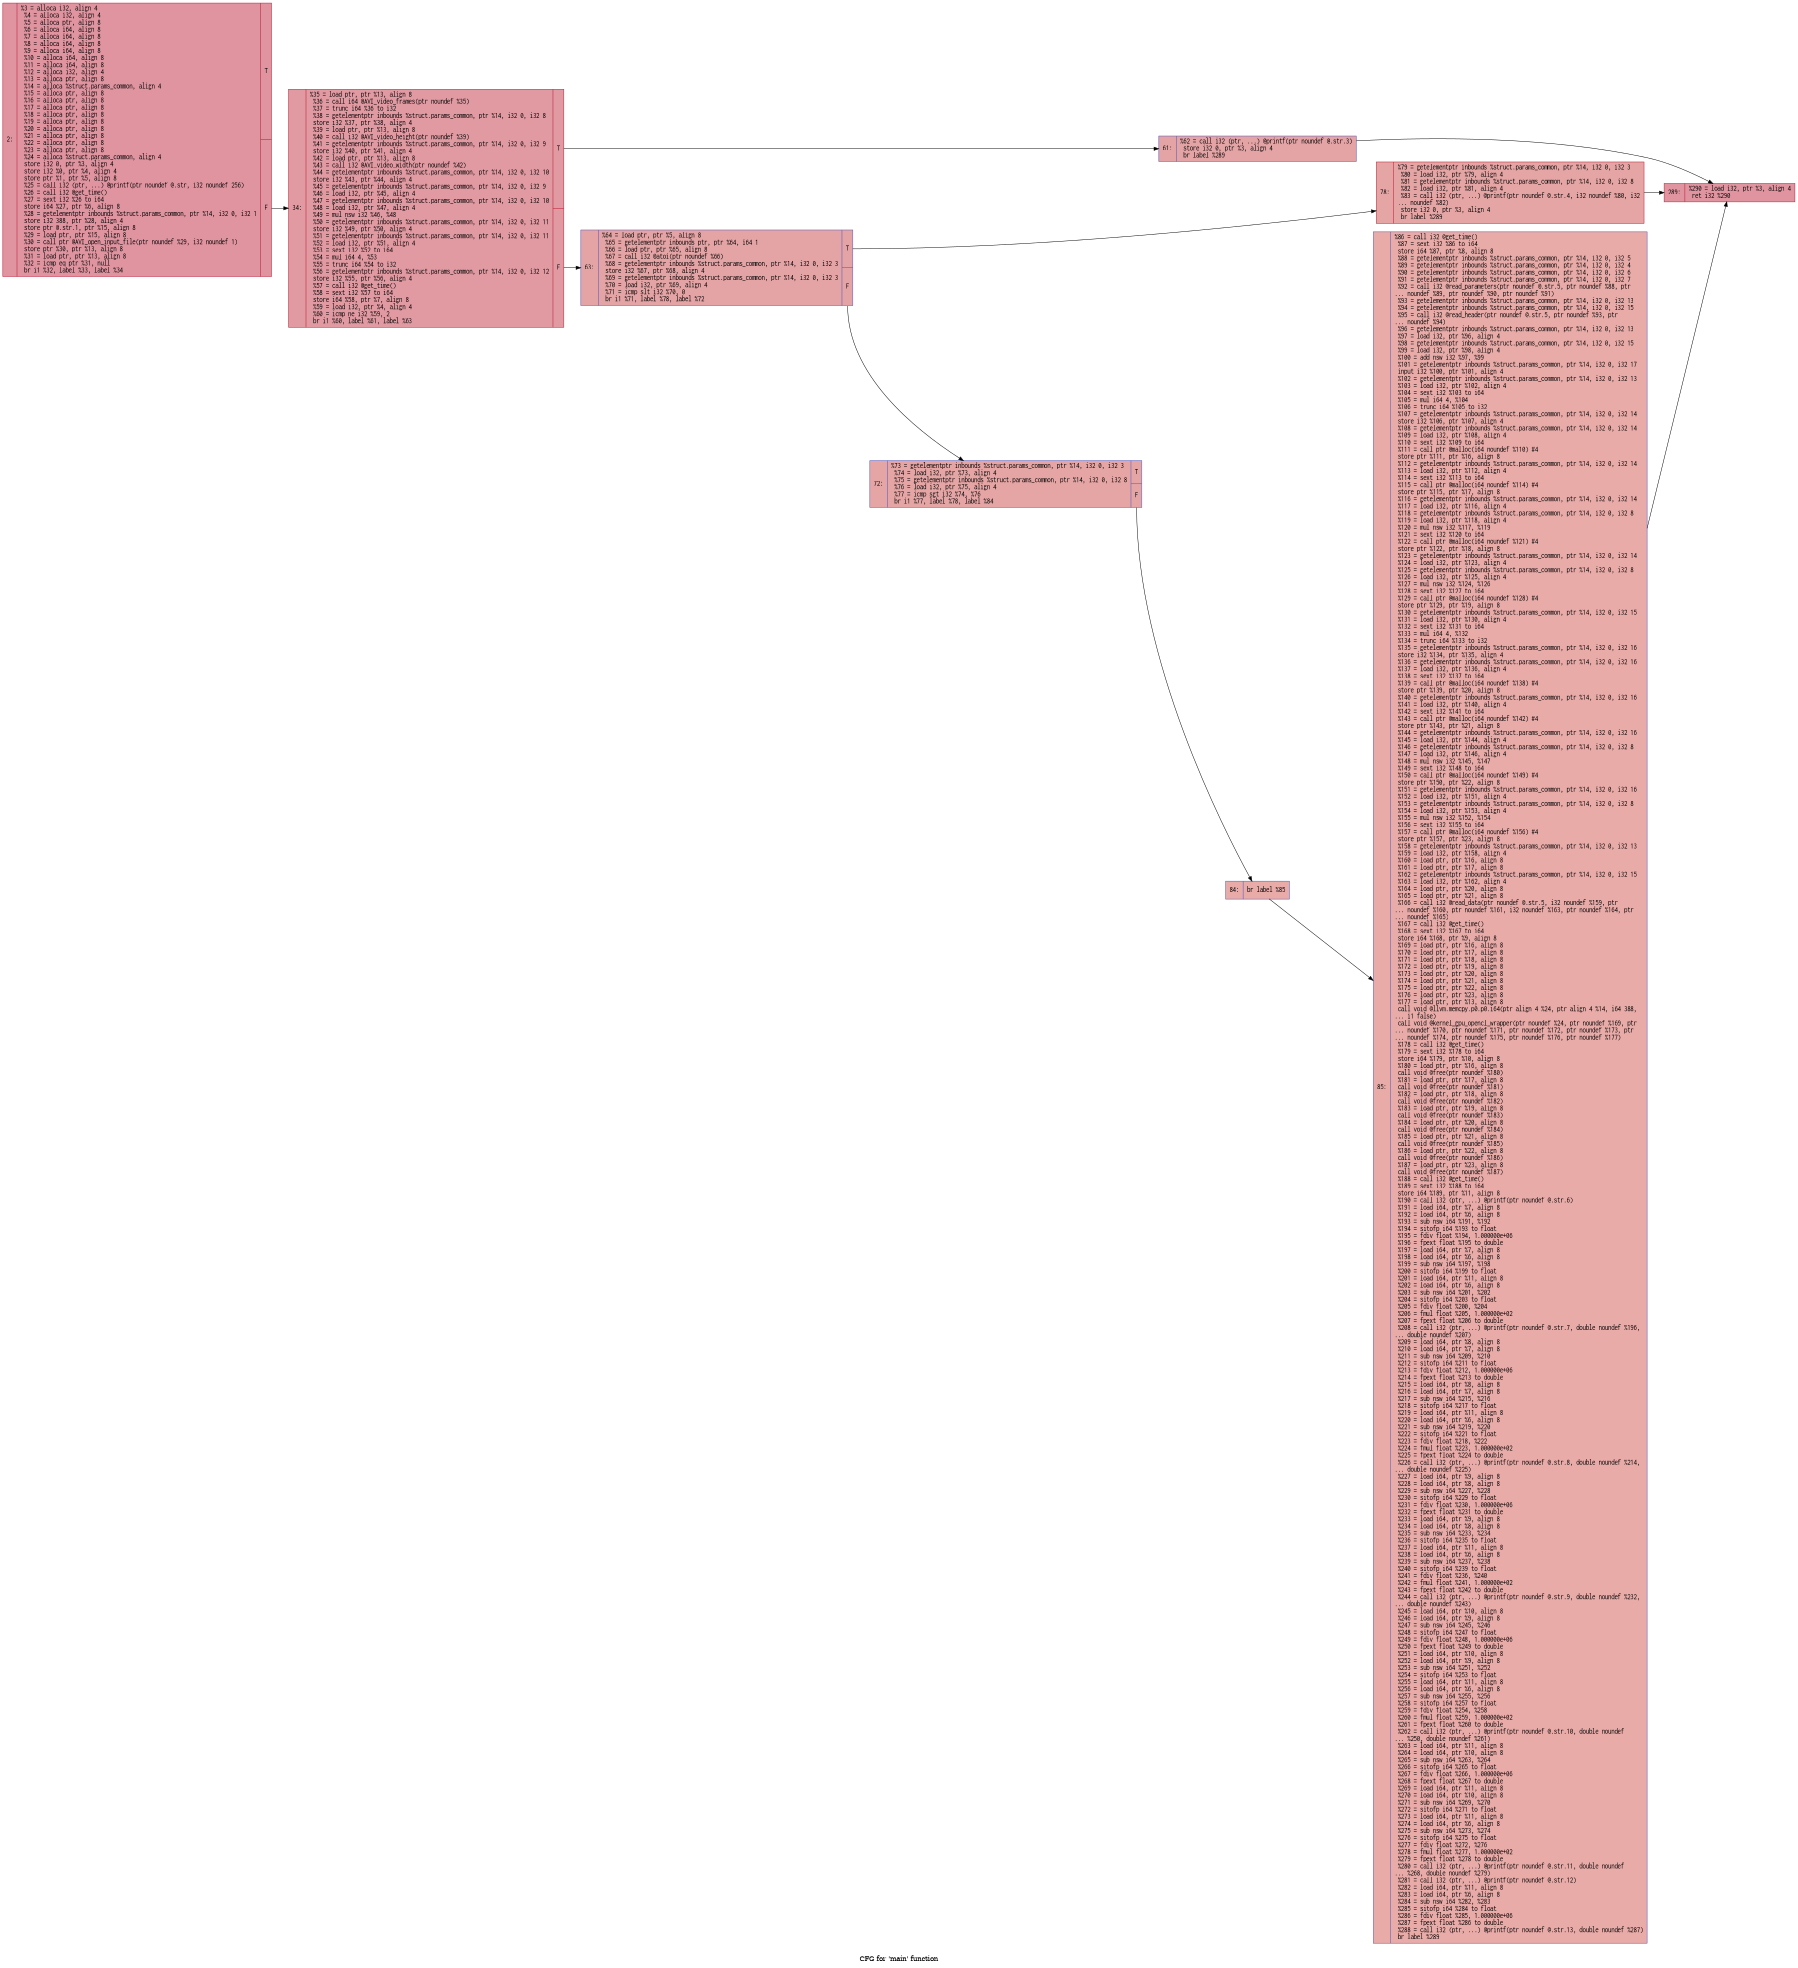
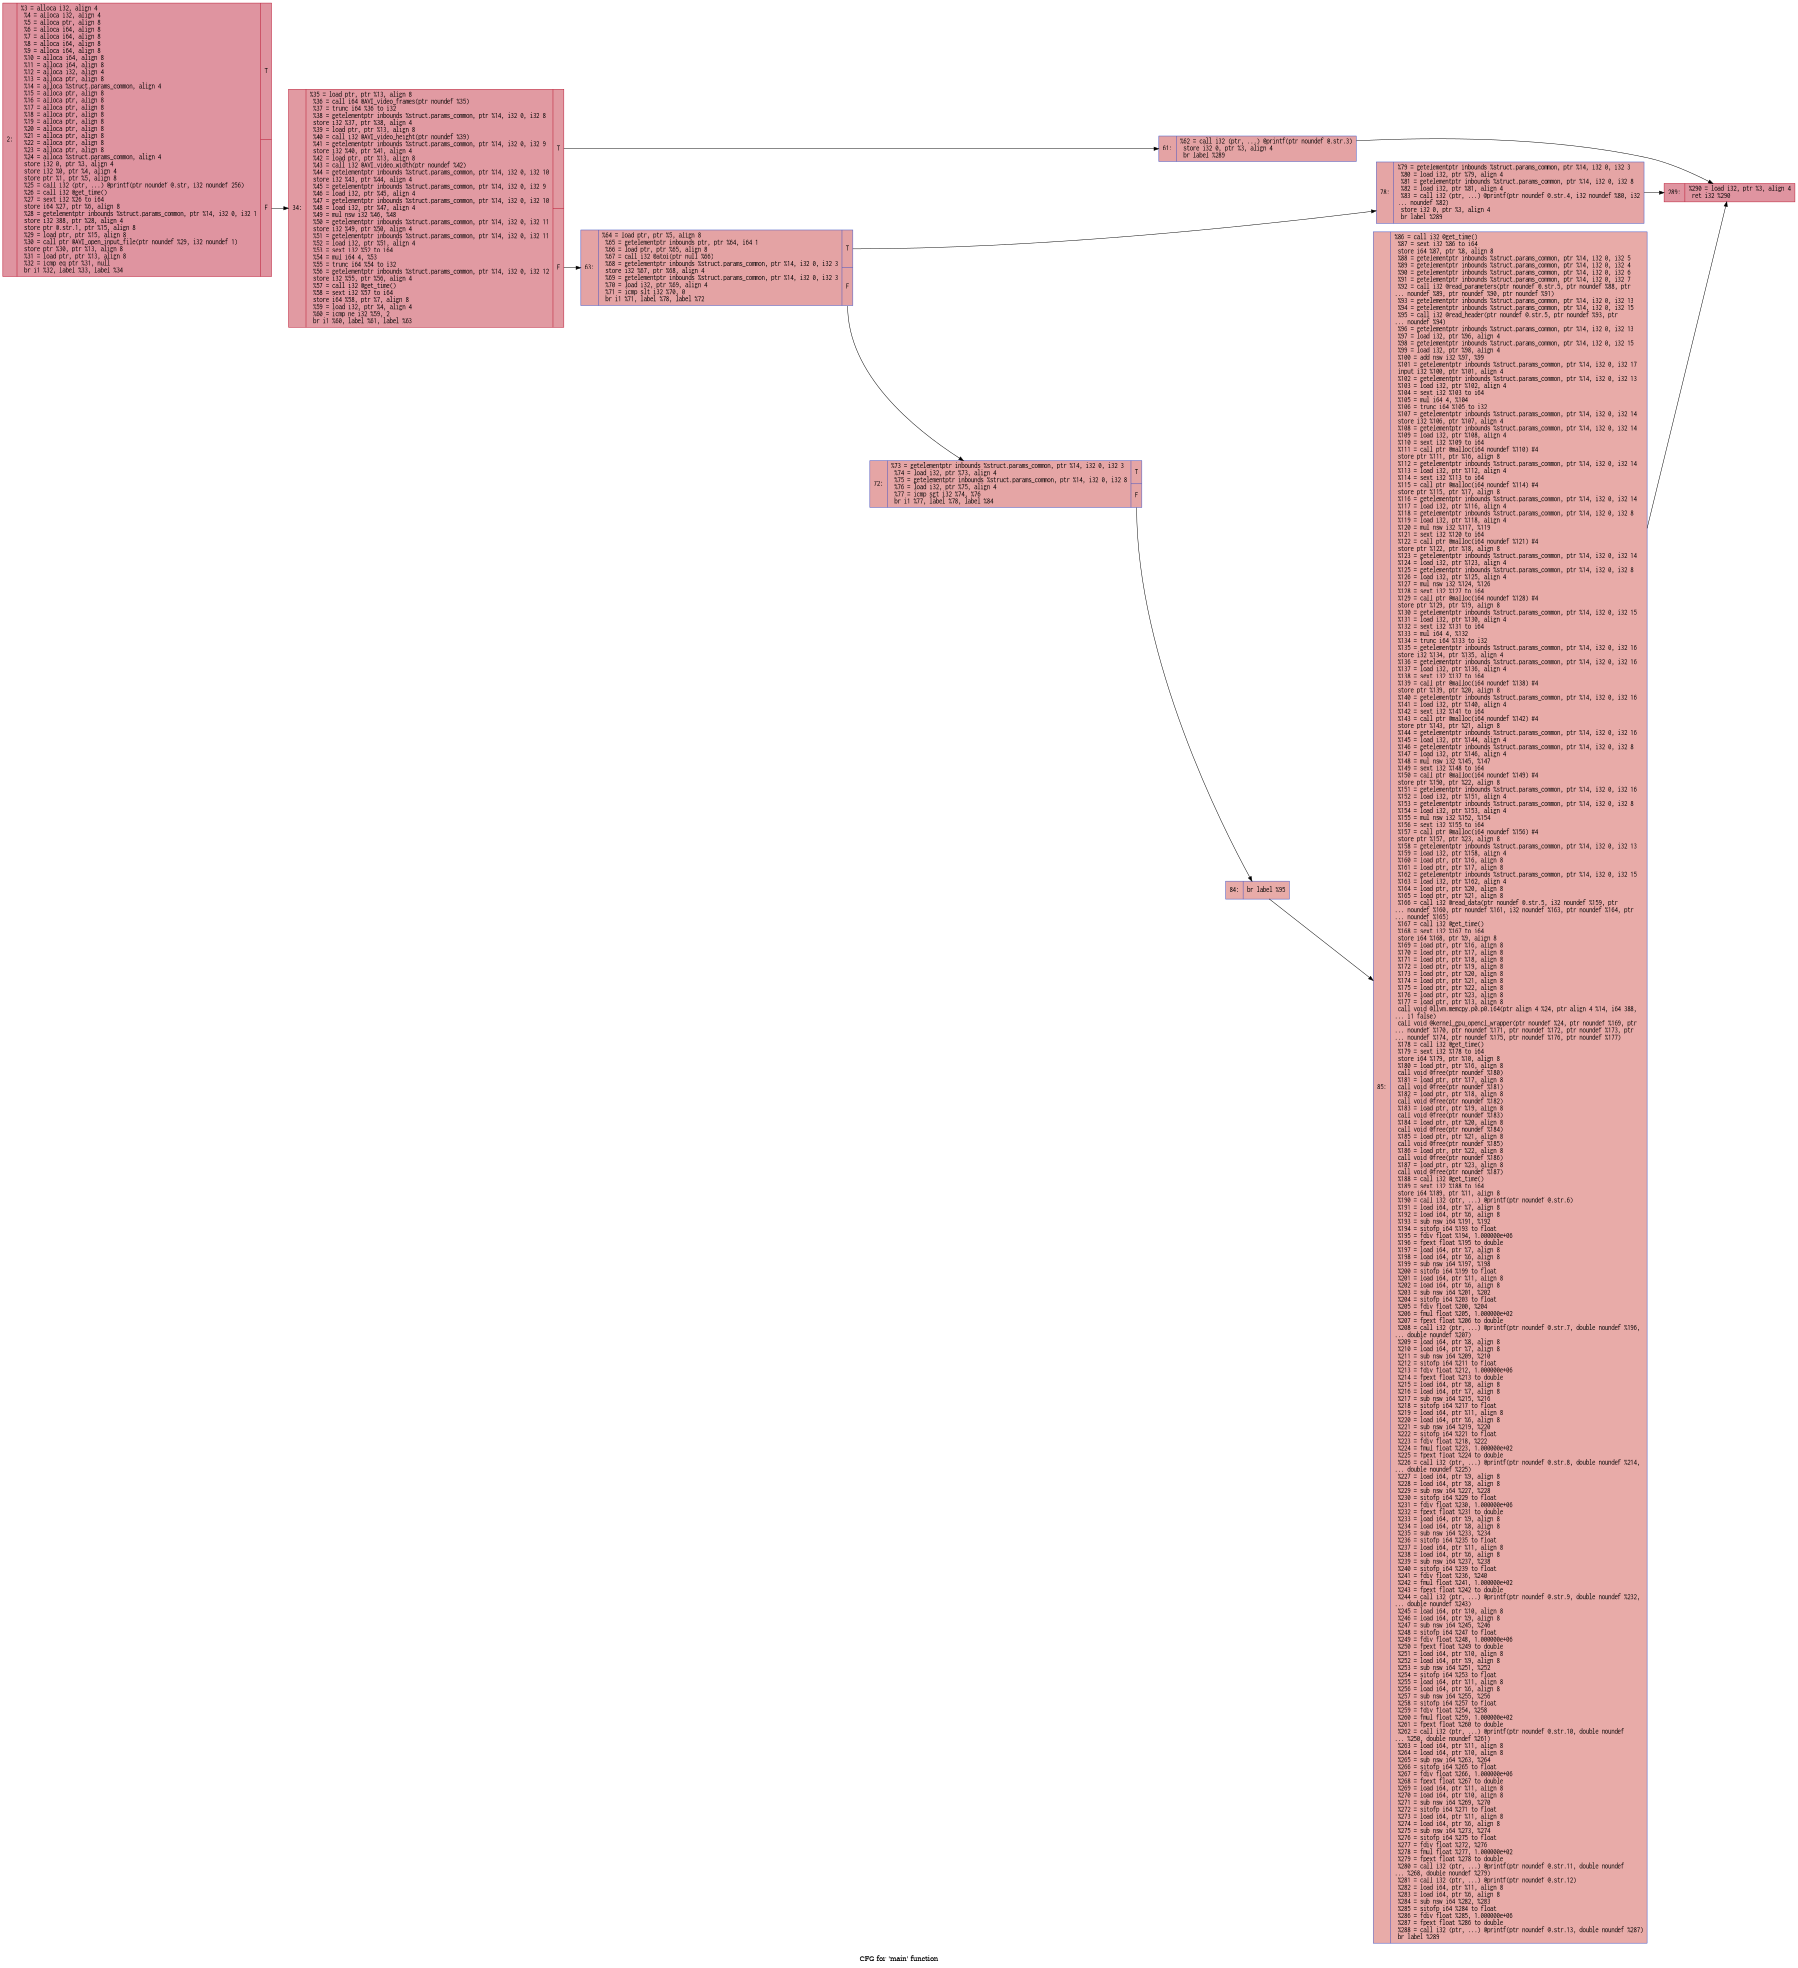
node "78:": color #b70d28ff -> #3d50c3ff
node "63:": text "%67 = call i32 @atoi(ptr noundef %66)" -> "%67 = call i32 @atoi(ptr null %66)"
node "84:": text "br label %85" -> "br label %95"
